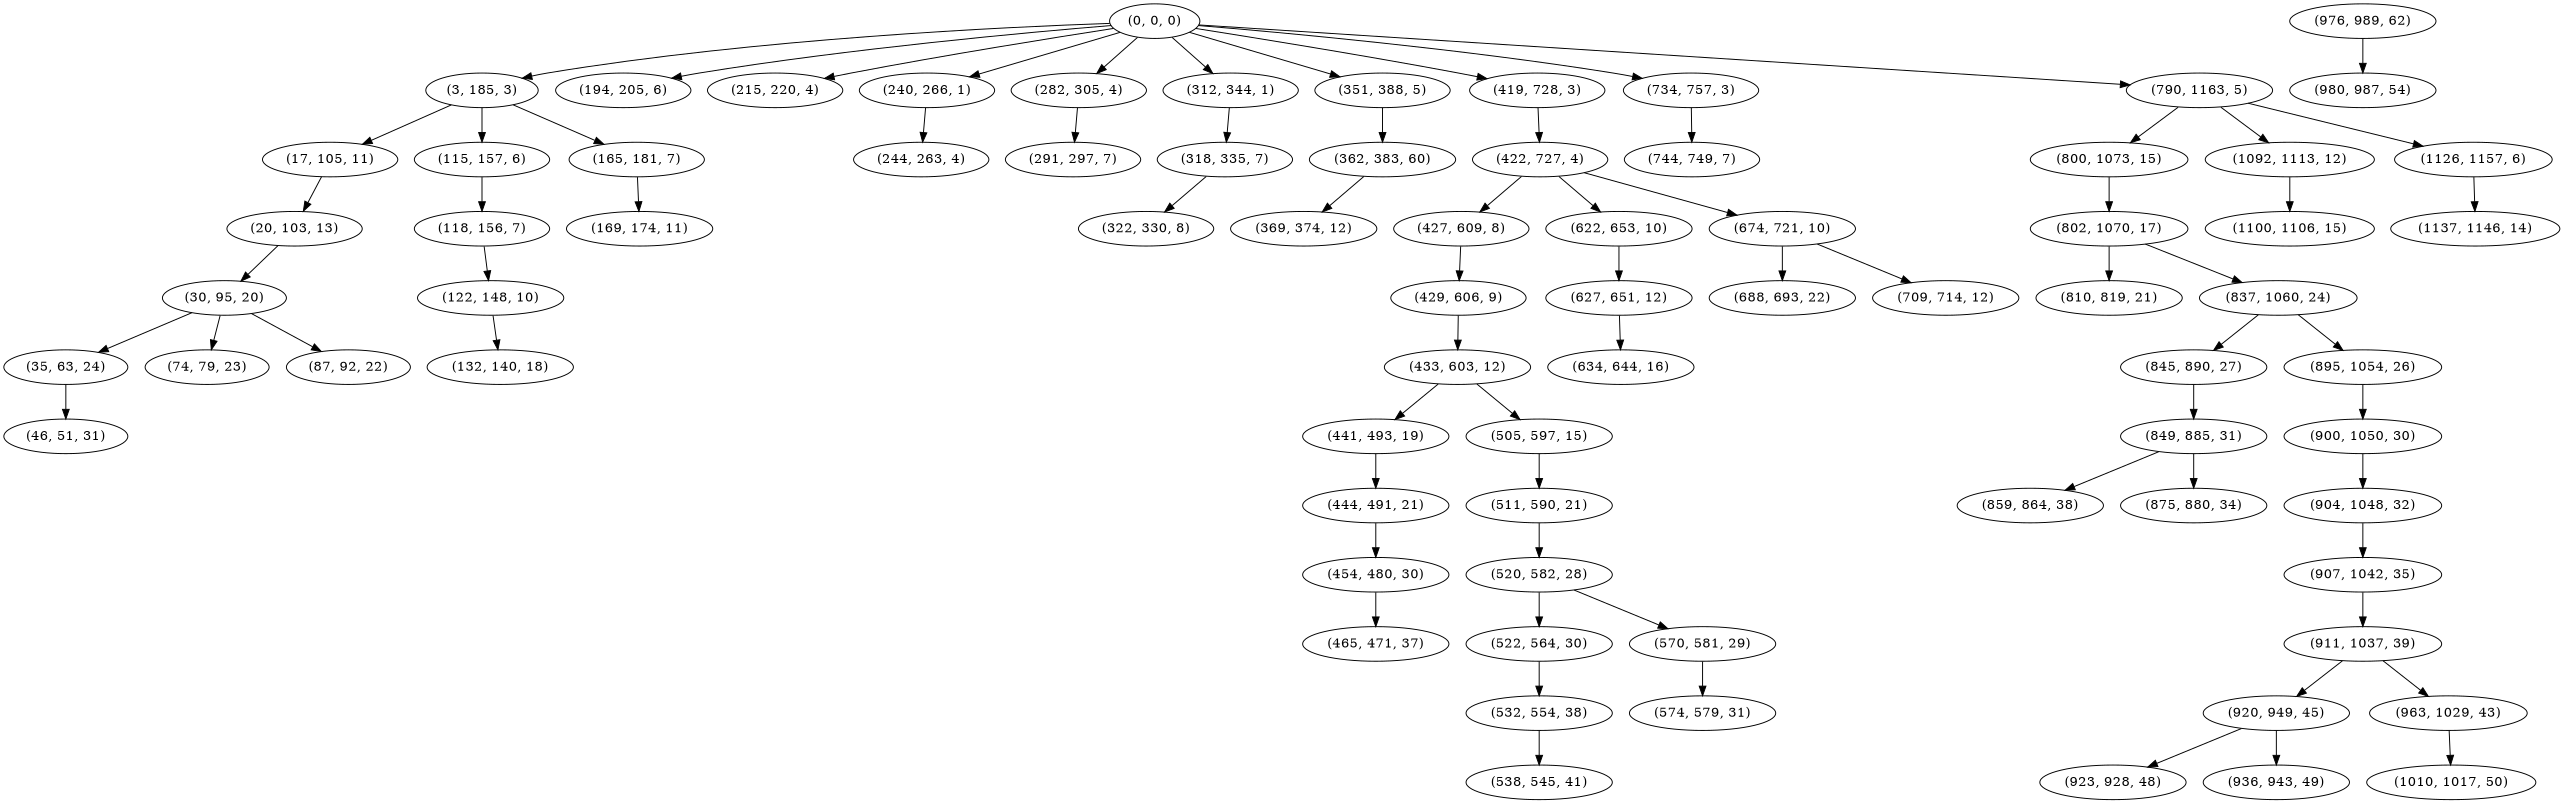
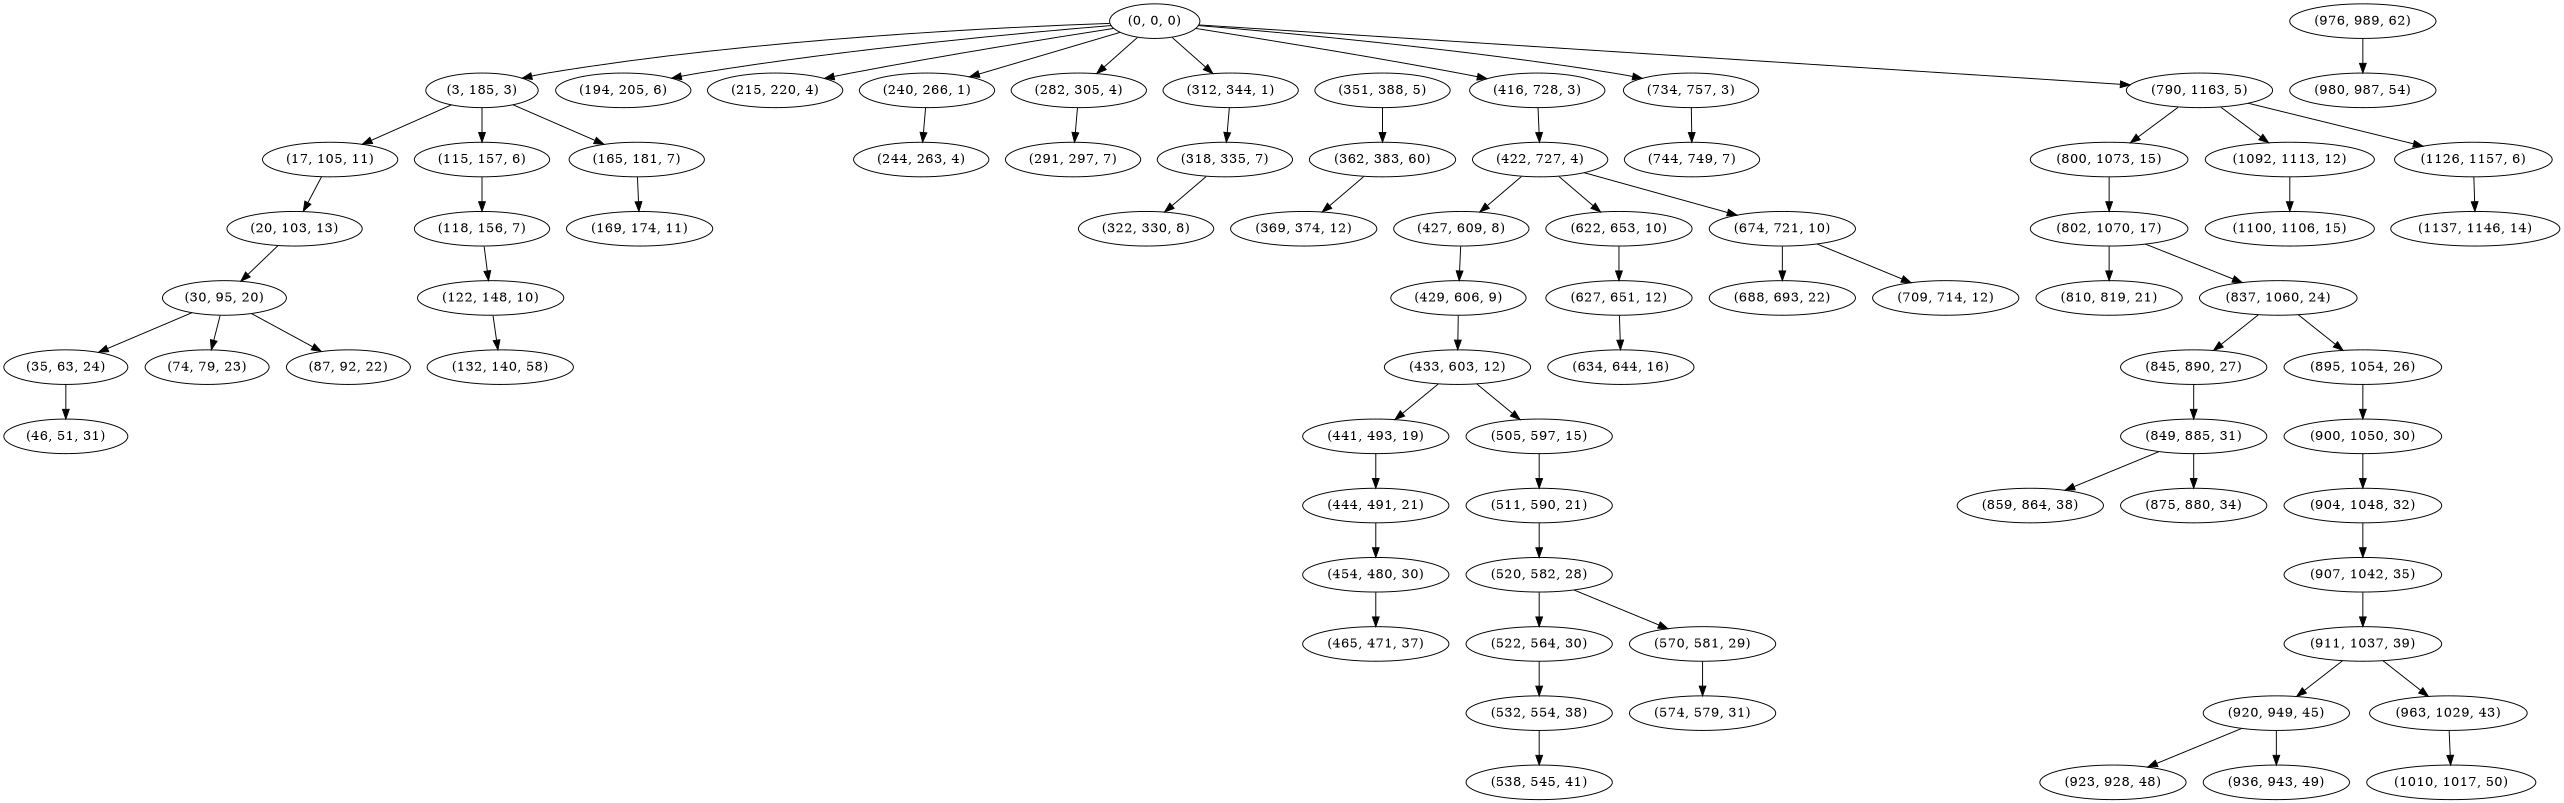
edge "(0, 0, 0)" -> "(351, 388, 5)": removed
node "(419, 728, 3)": label "(419, 728, 3)" -> "(416, 728, 3)"
node "(132, 140, 18)": label "(132, 140, 18)" -> "(132, 140, 58)"
